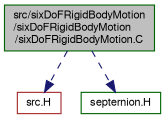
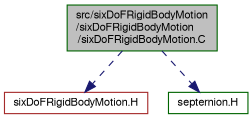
node "src.H": label "src.H" -> "sixDoFRigidBodyMotion.H"
